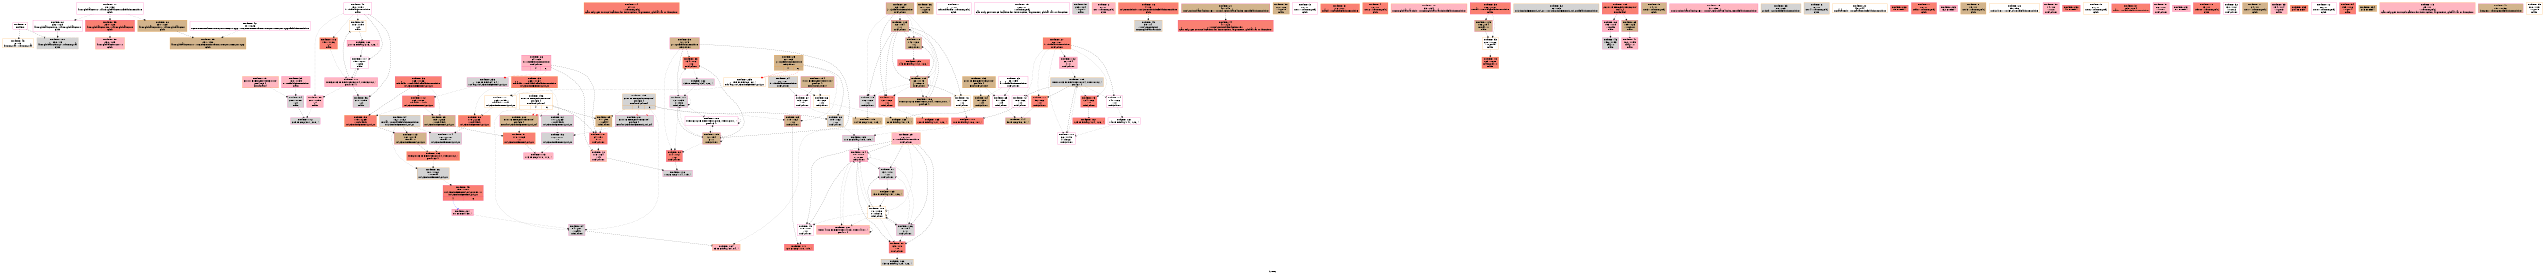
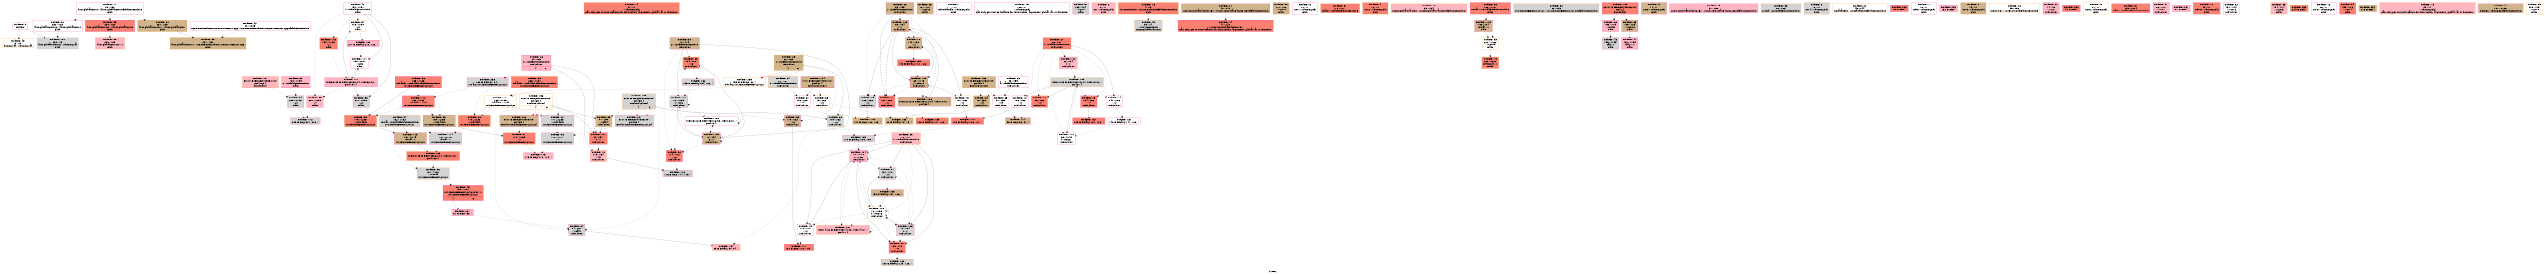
node "NodeID: 7": fillcolor salmon -> white
node "NodeID: 11": removed
